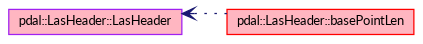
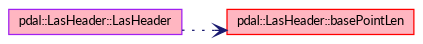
edge "pdal::LasHeader::basePointLen" -> "pdal::LasHeader::LasHeader": reversed
